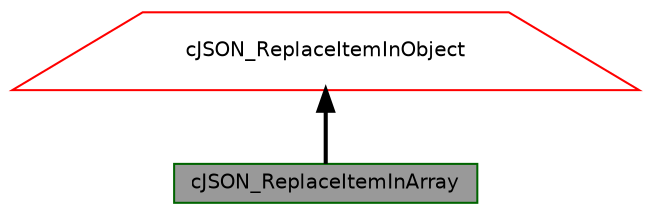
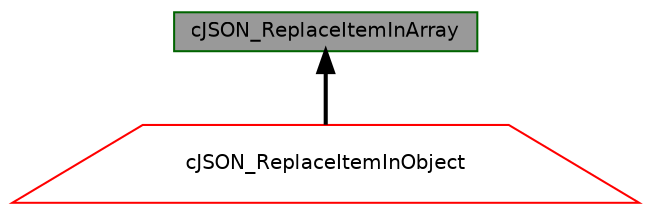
edge "cJSON_ReplaceItemInArray" -> "cJSON_ReplaceItemInObject": reversed
